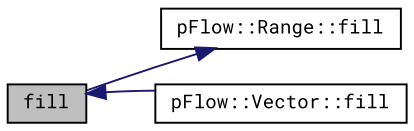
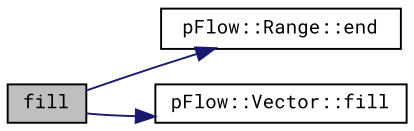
node "pFlow::Range::fill": label "pFlow::Range::fill" -> "pFlow::Range::end"
edge "pFlow::Vector::fill" -> "fill": reversed
